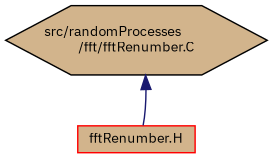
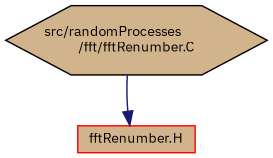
edge "fftRenumber.H" -> "src/randomProcesses /fft/fftRenumber.C": reversed
